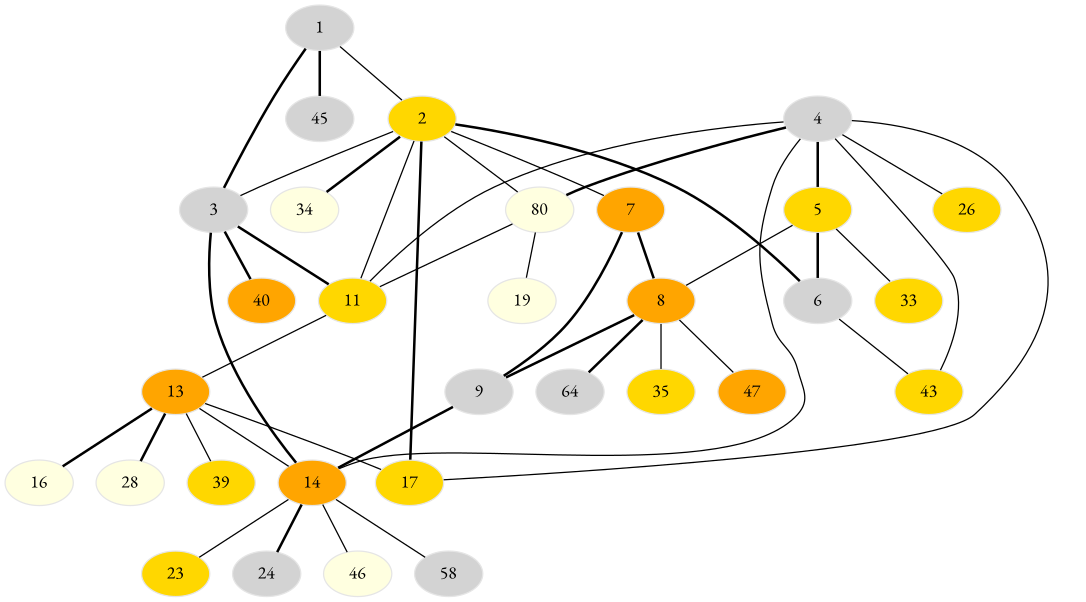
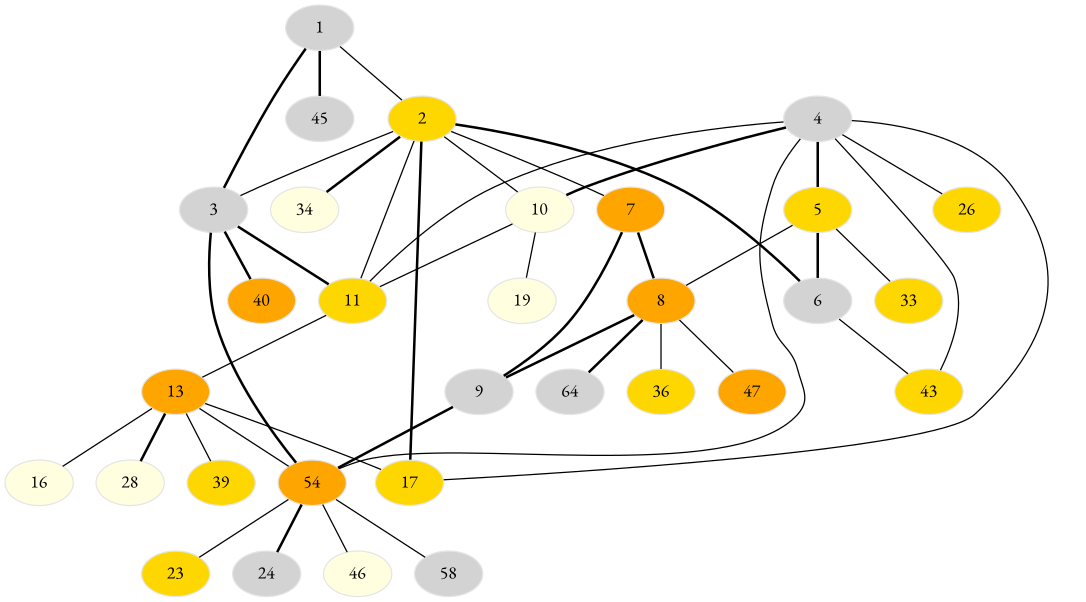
node "80": label "80" -> "10"
node "35": label "35" -> "36"
edge "13" -- "16": style bold -> solid
node "14": label "14" -> "54"
